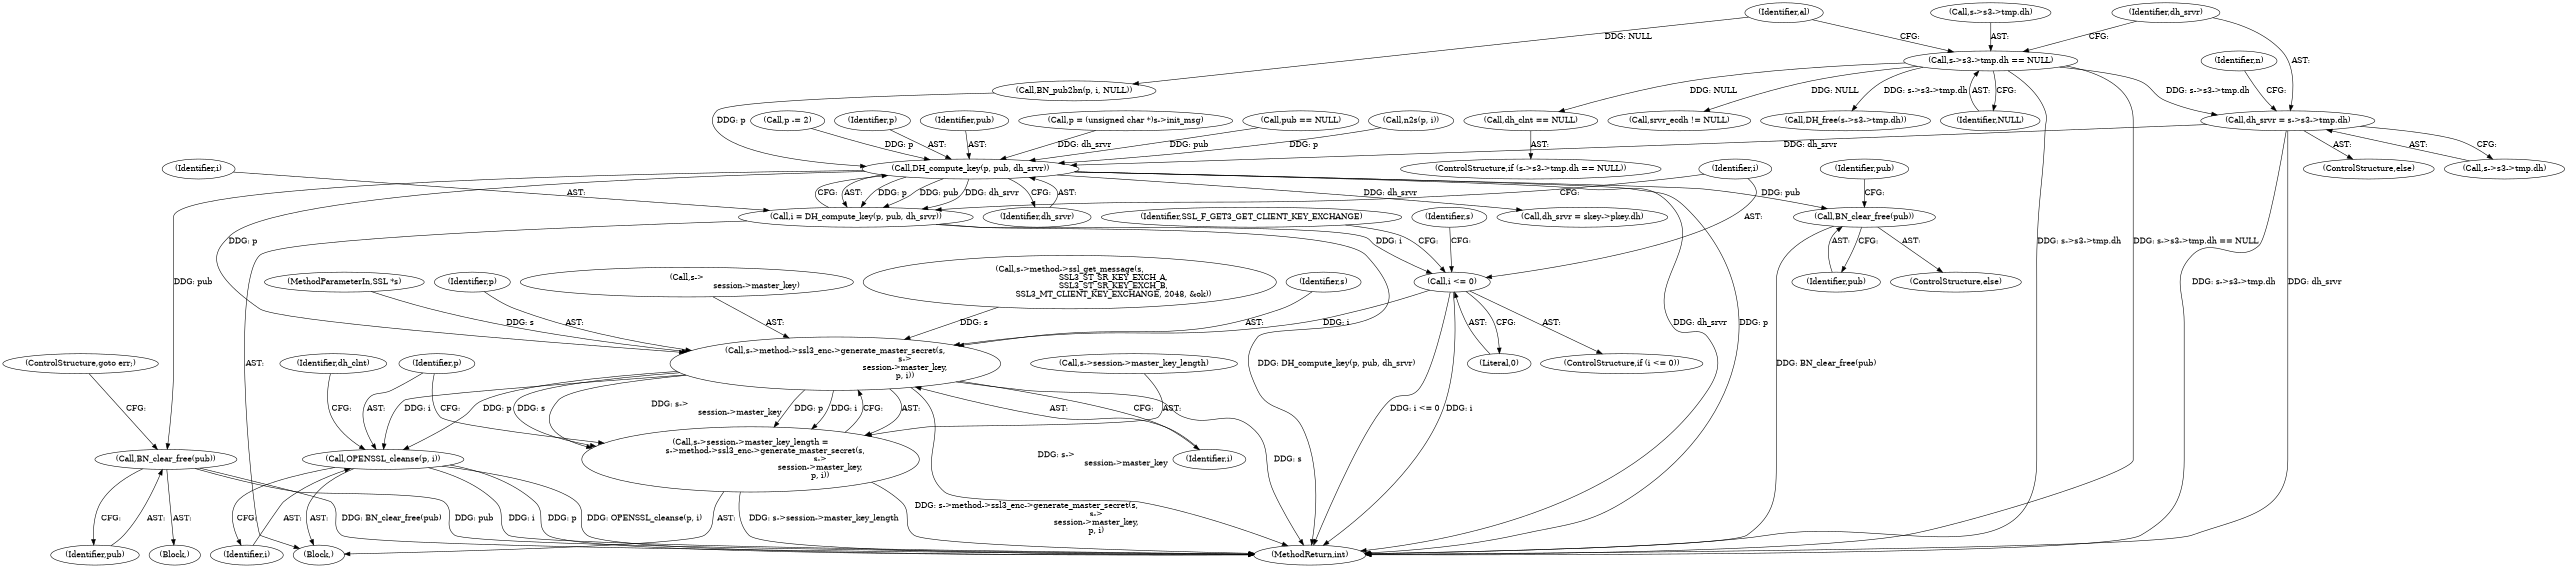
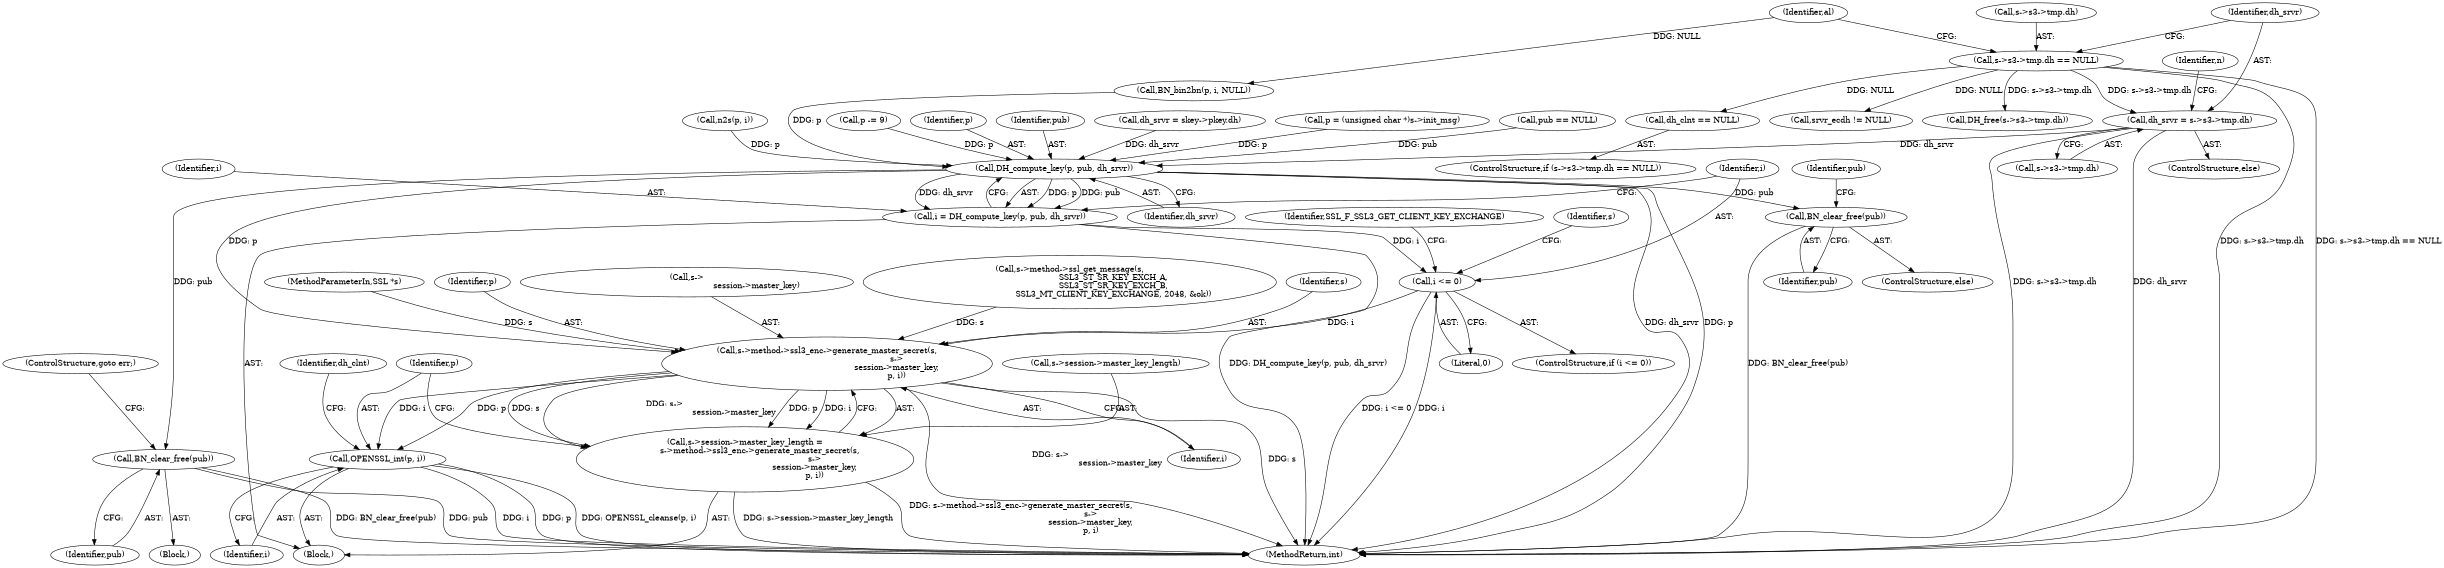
node "(Call,BN_pub2bn(p, i, NULL))": label "(Call,BN_pub2bn(p, i, NULL))" -> "(Call,BN_bin2bn(p, i, NULL))"
node "(Call,p -= 2)": label "(Call,p -= 2)" -> "(Call,p -= 9)"
node "(Identifier,NULL)": removed
edge "(Call,p = (unsigned char *)s->init_msg)" -> "(Call,DH_compute_key(p, pub, dh_srvr))": label "DDG: dh_srvr" -> "DDG: p"
edge "(Call,DH_compute_key(p, pub, dh_srvr))" -> "(Call,dh_srvr = skey->pkey.dh)": reversed
node "(Identifier,SSL_F_GET3_GET_CLIENT_KEY_EXCHANGE)": label "(Identifier,SSL_F_GET3_GET_CLIENT_KEY_EXCHANGE)" -> "(Identifier,SSL_F_SSL3_GET_CLIENT_KEY_EXCHANGE)"
node "(Call,OPENSSL_cleanse(p, i))": label "(Call,OPENSSL_cleanse(p, i))" -> "(Call,OPENSSL_int(p, i))"
